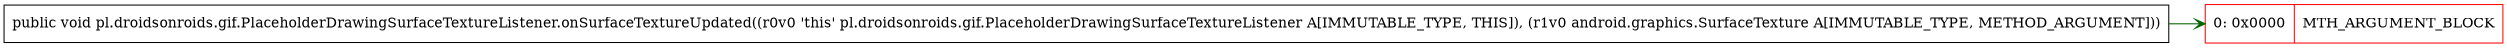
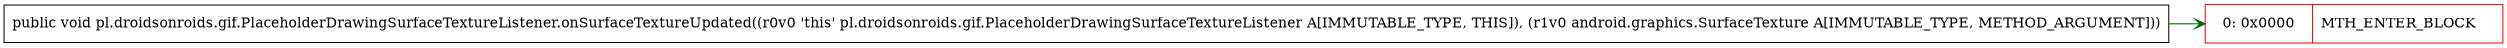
node "0: 0x0000": text "MTH_ARGUMENT_BLOCK" -> "MTH_ENTER_BLOCK"
